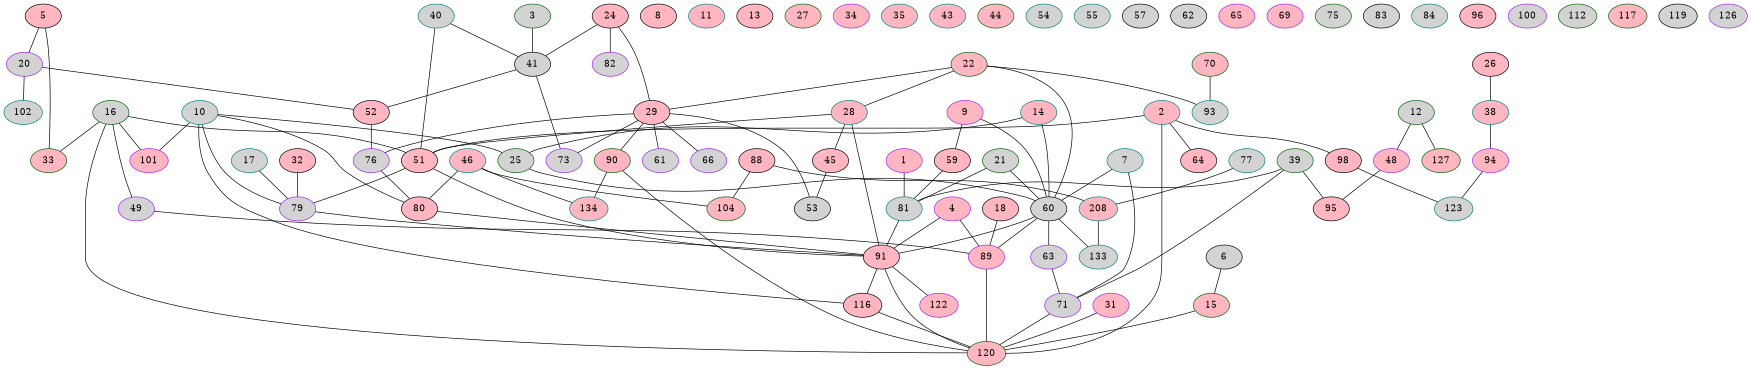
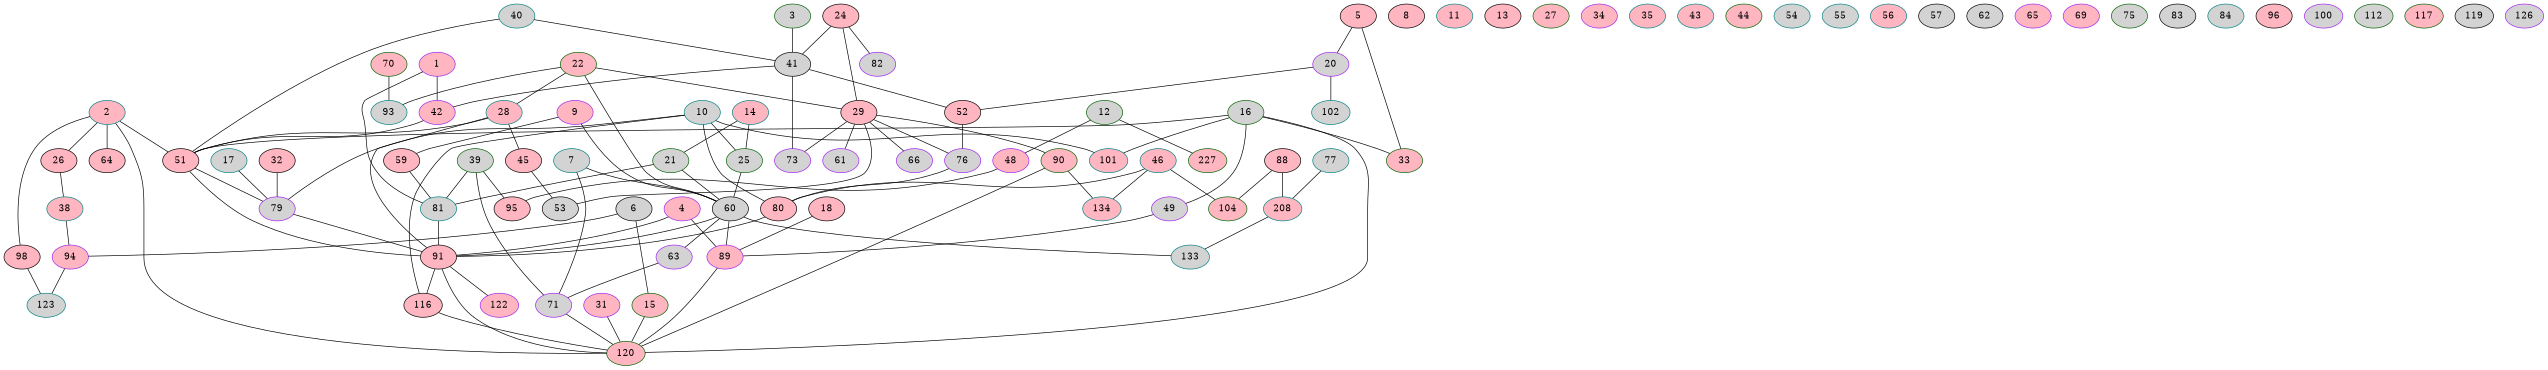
node "56": added
node "42": added
edge "2" -- "26": added
edge "14" -- "60": now "14" -- "21"
node "101": color purple -> teal
node "127": label "127" -> "227"
edge "6" -- "94": added
